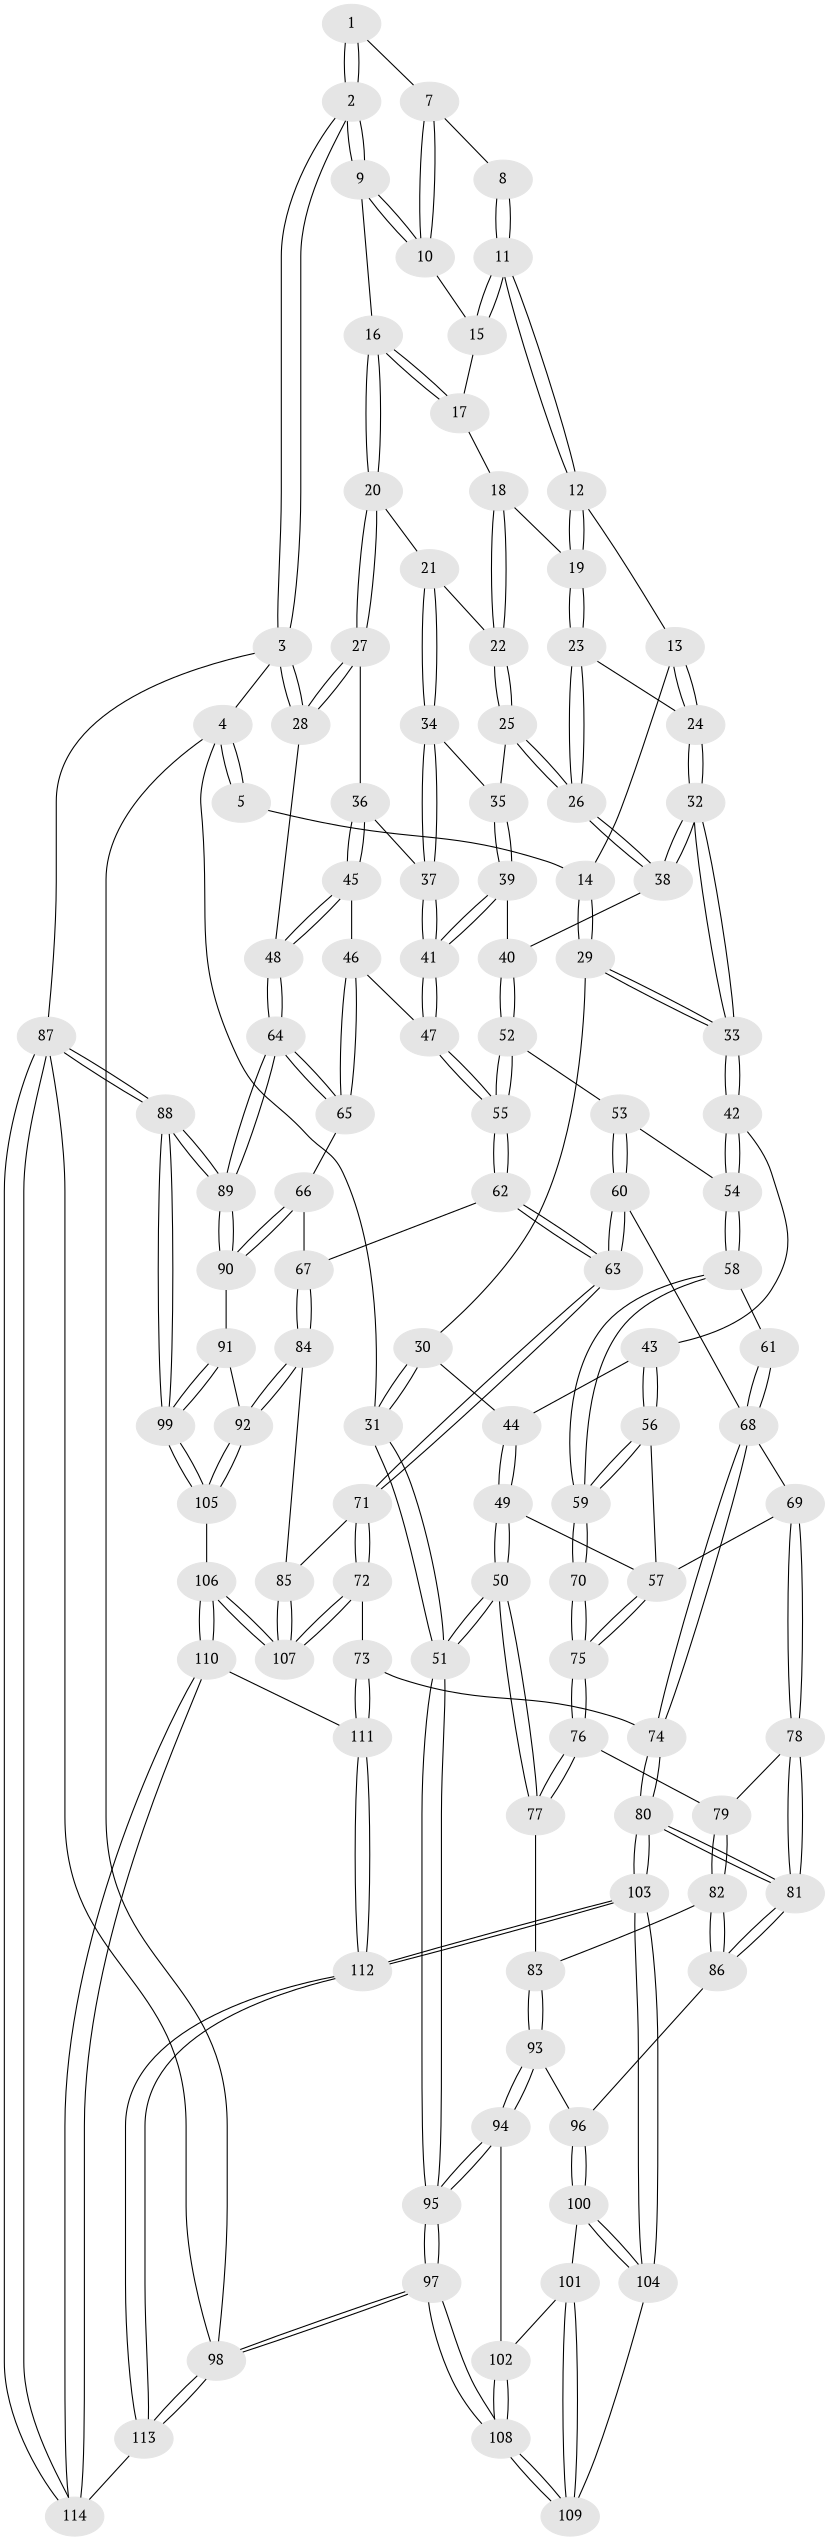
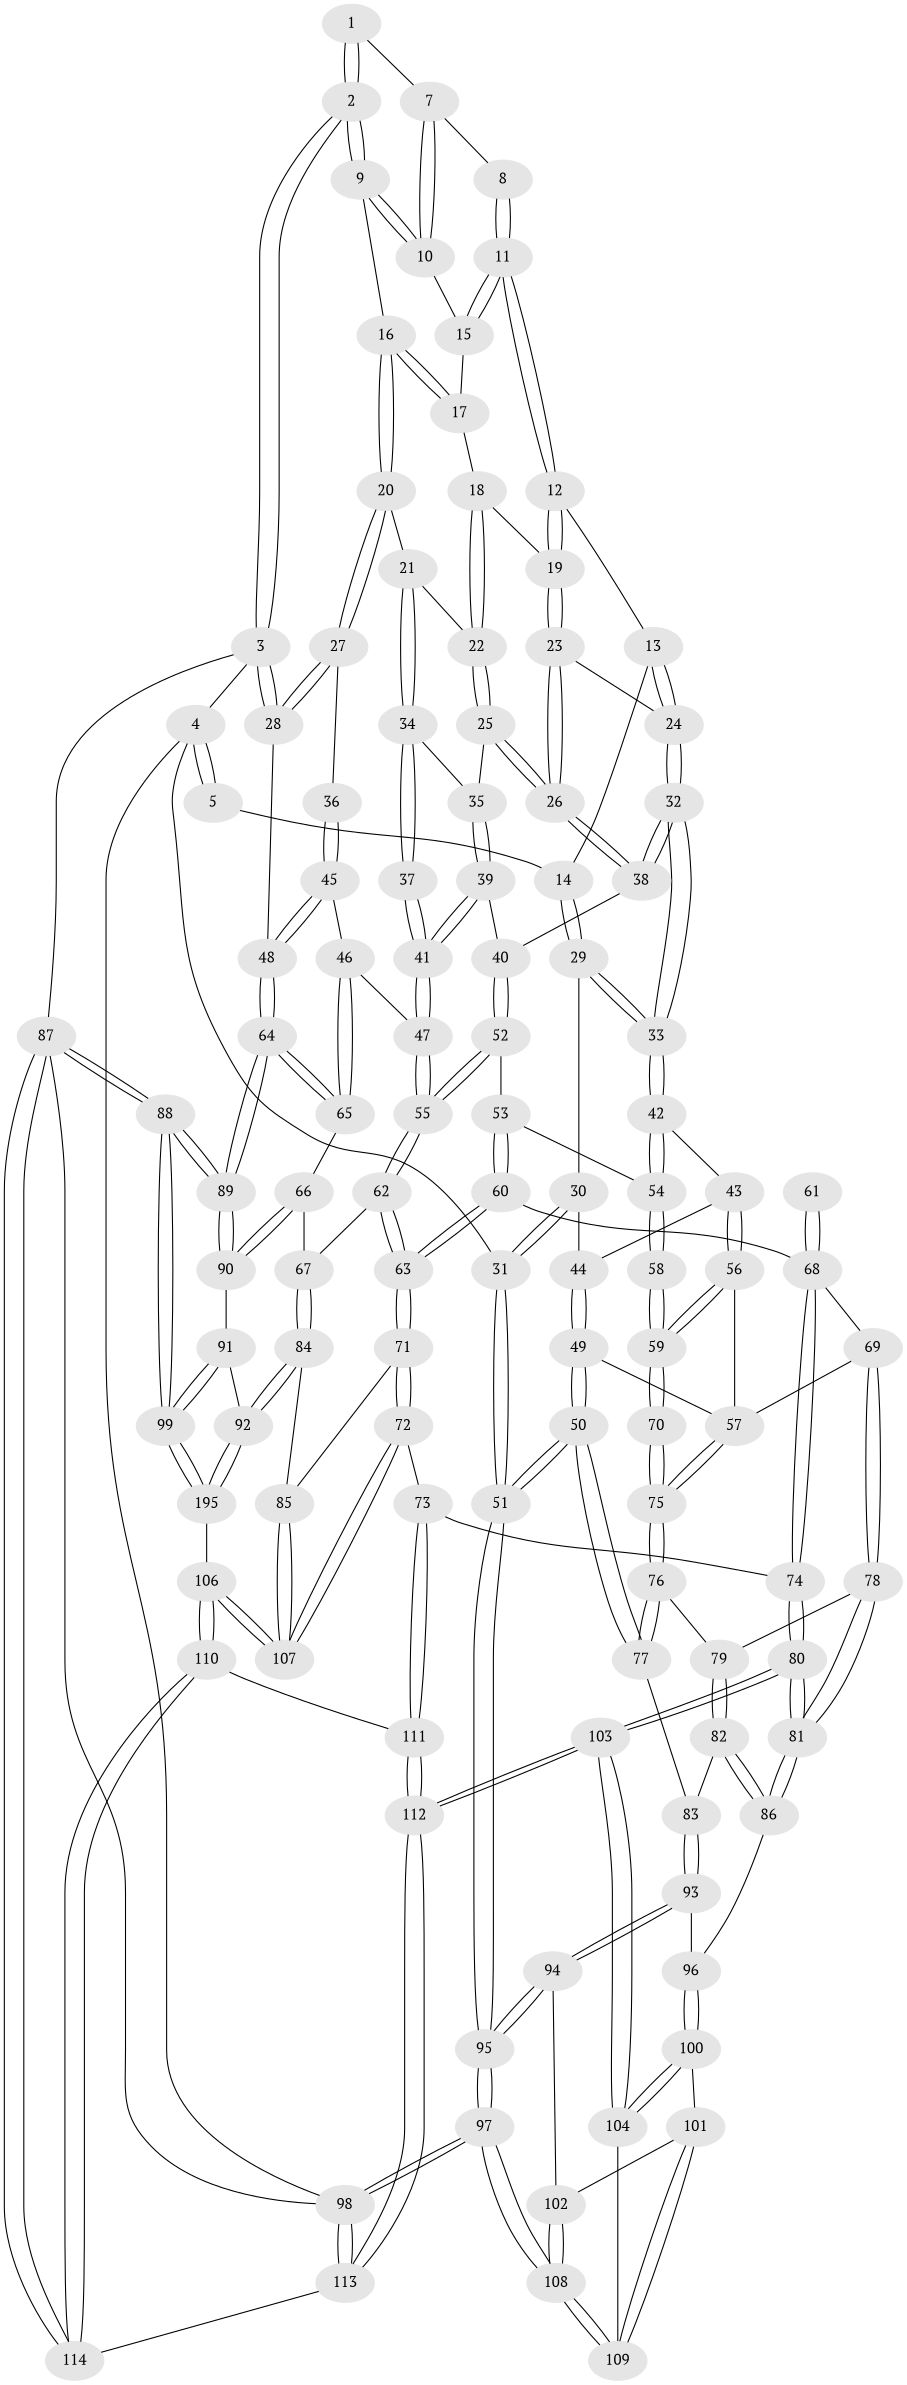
edge "36" -- "37": removed
edge "58" -- "61": removed
node "105": label "105" -> "195"
